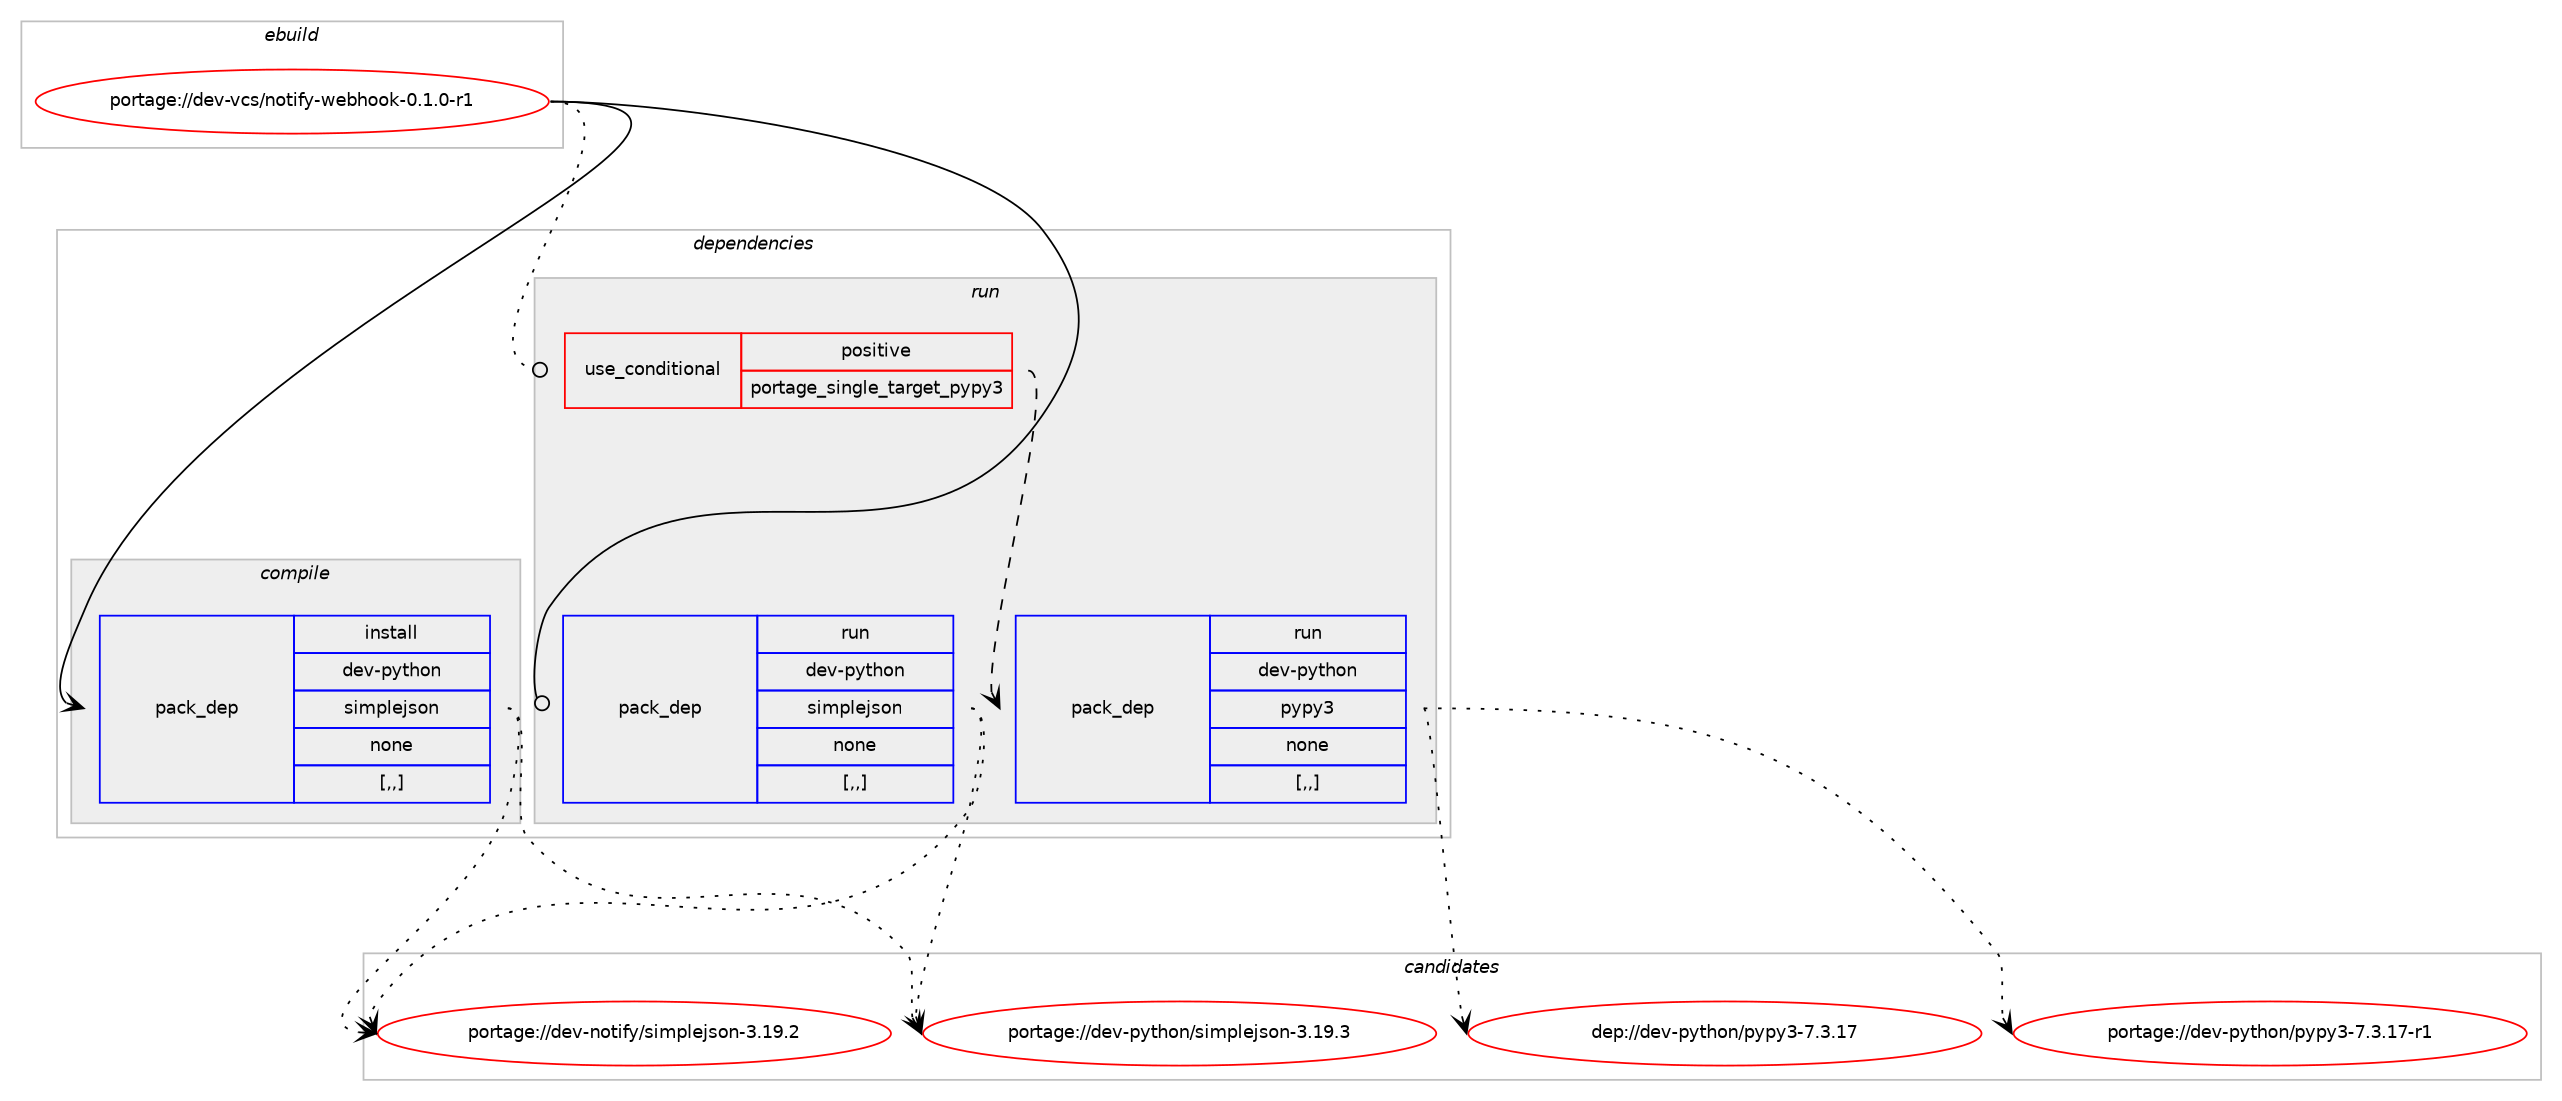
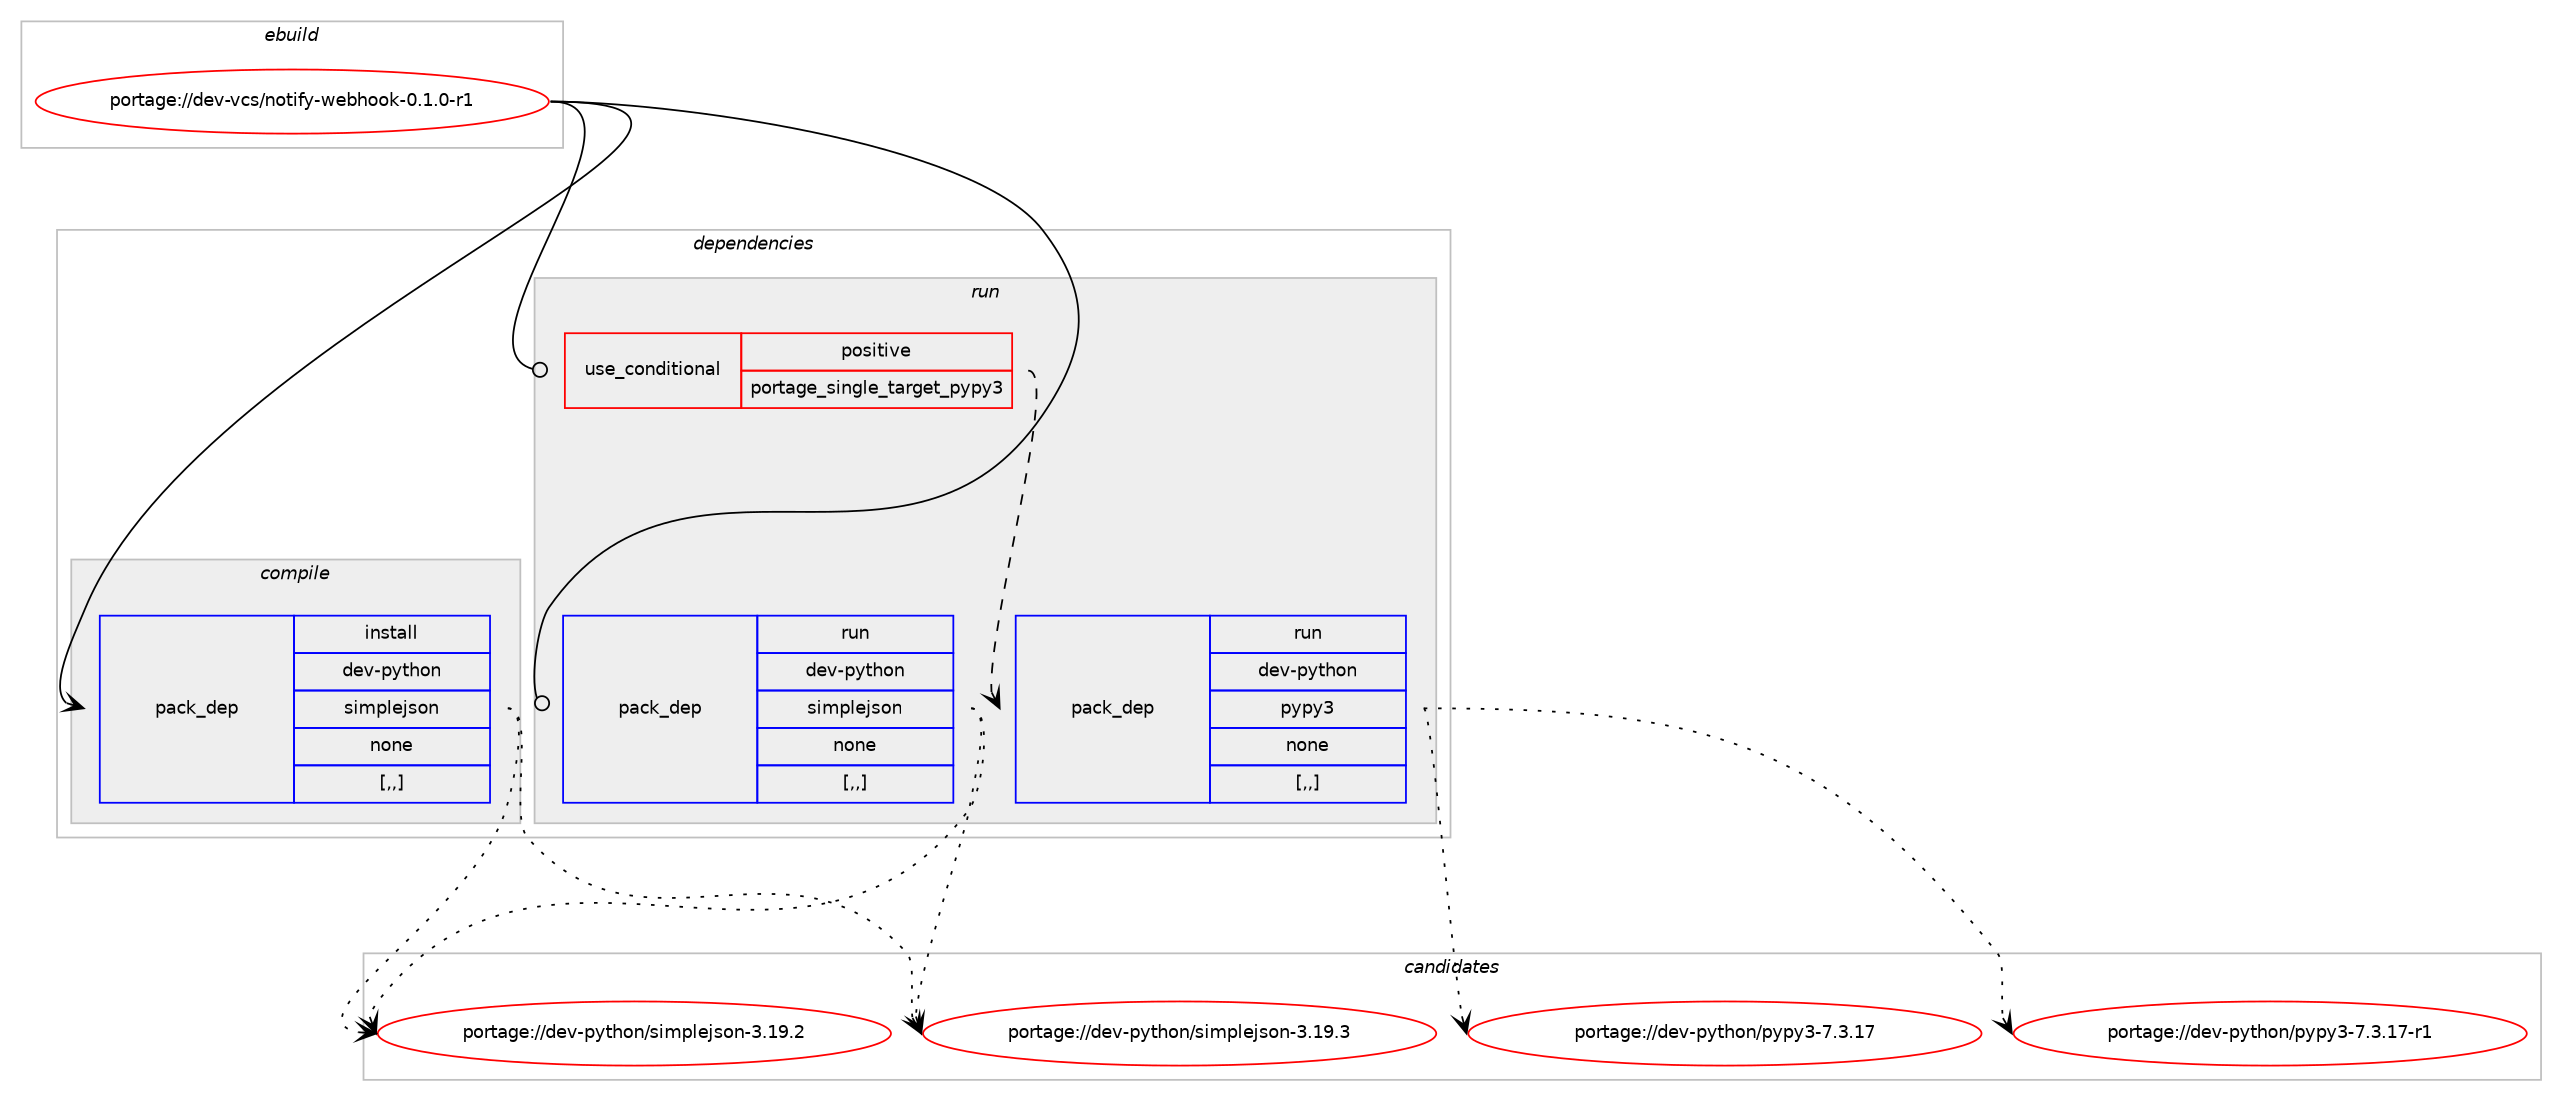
edge "portage://dev-vcs/notify-webhook-0.1.0-r1" -> "use_conditional": style dotted -> solid
node "portage://dev-notify/simplejson-3.19.2": label "portage://dev-notify/simplejson-3.19.2" -> "portage://dev-python/simplejson-3.19.2"
node "dep://dev-python/pypy3-7.3.17": label "dep://dev-python/pypy3-7.3.17" -> "portage://dev-python/pypy3-7.3.17"
